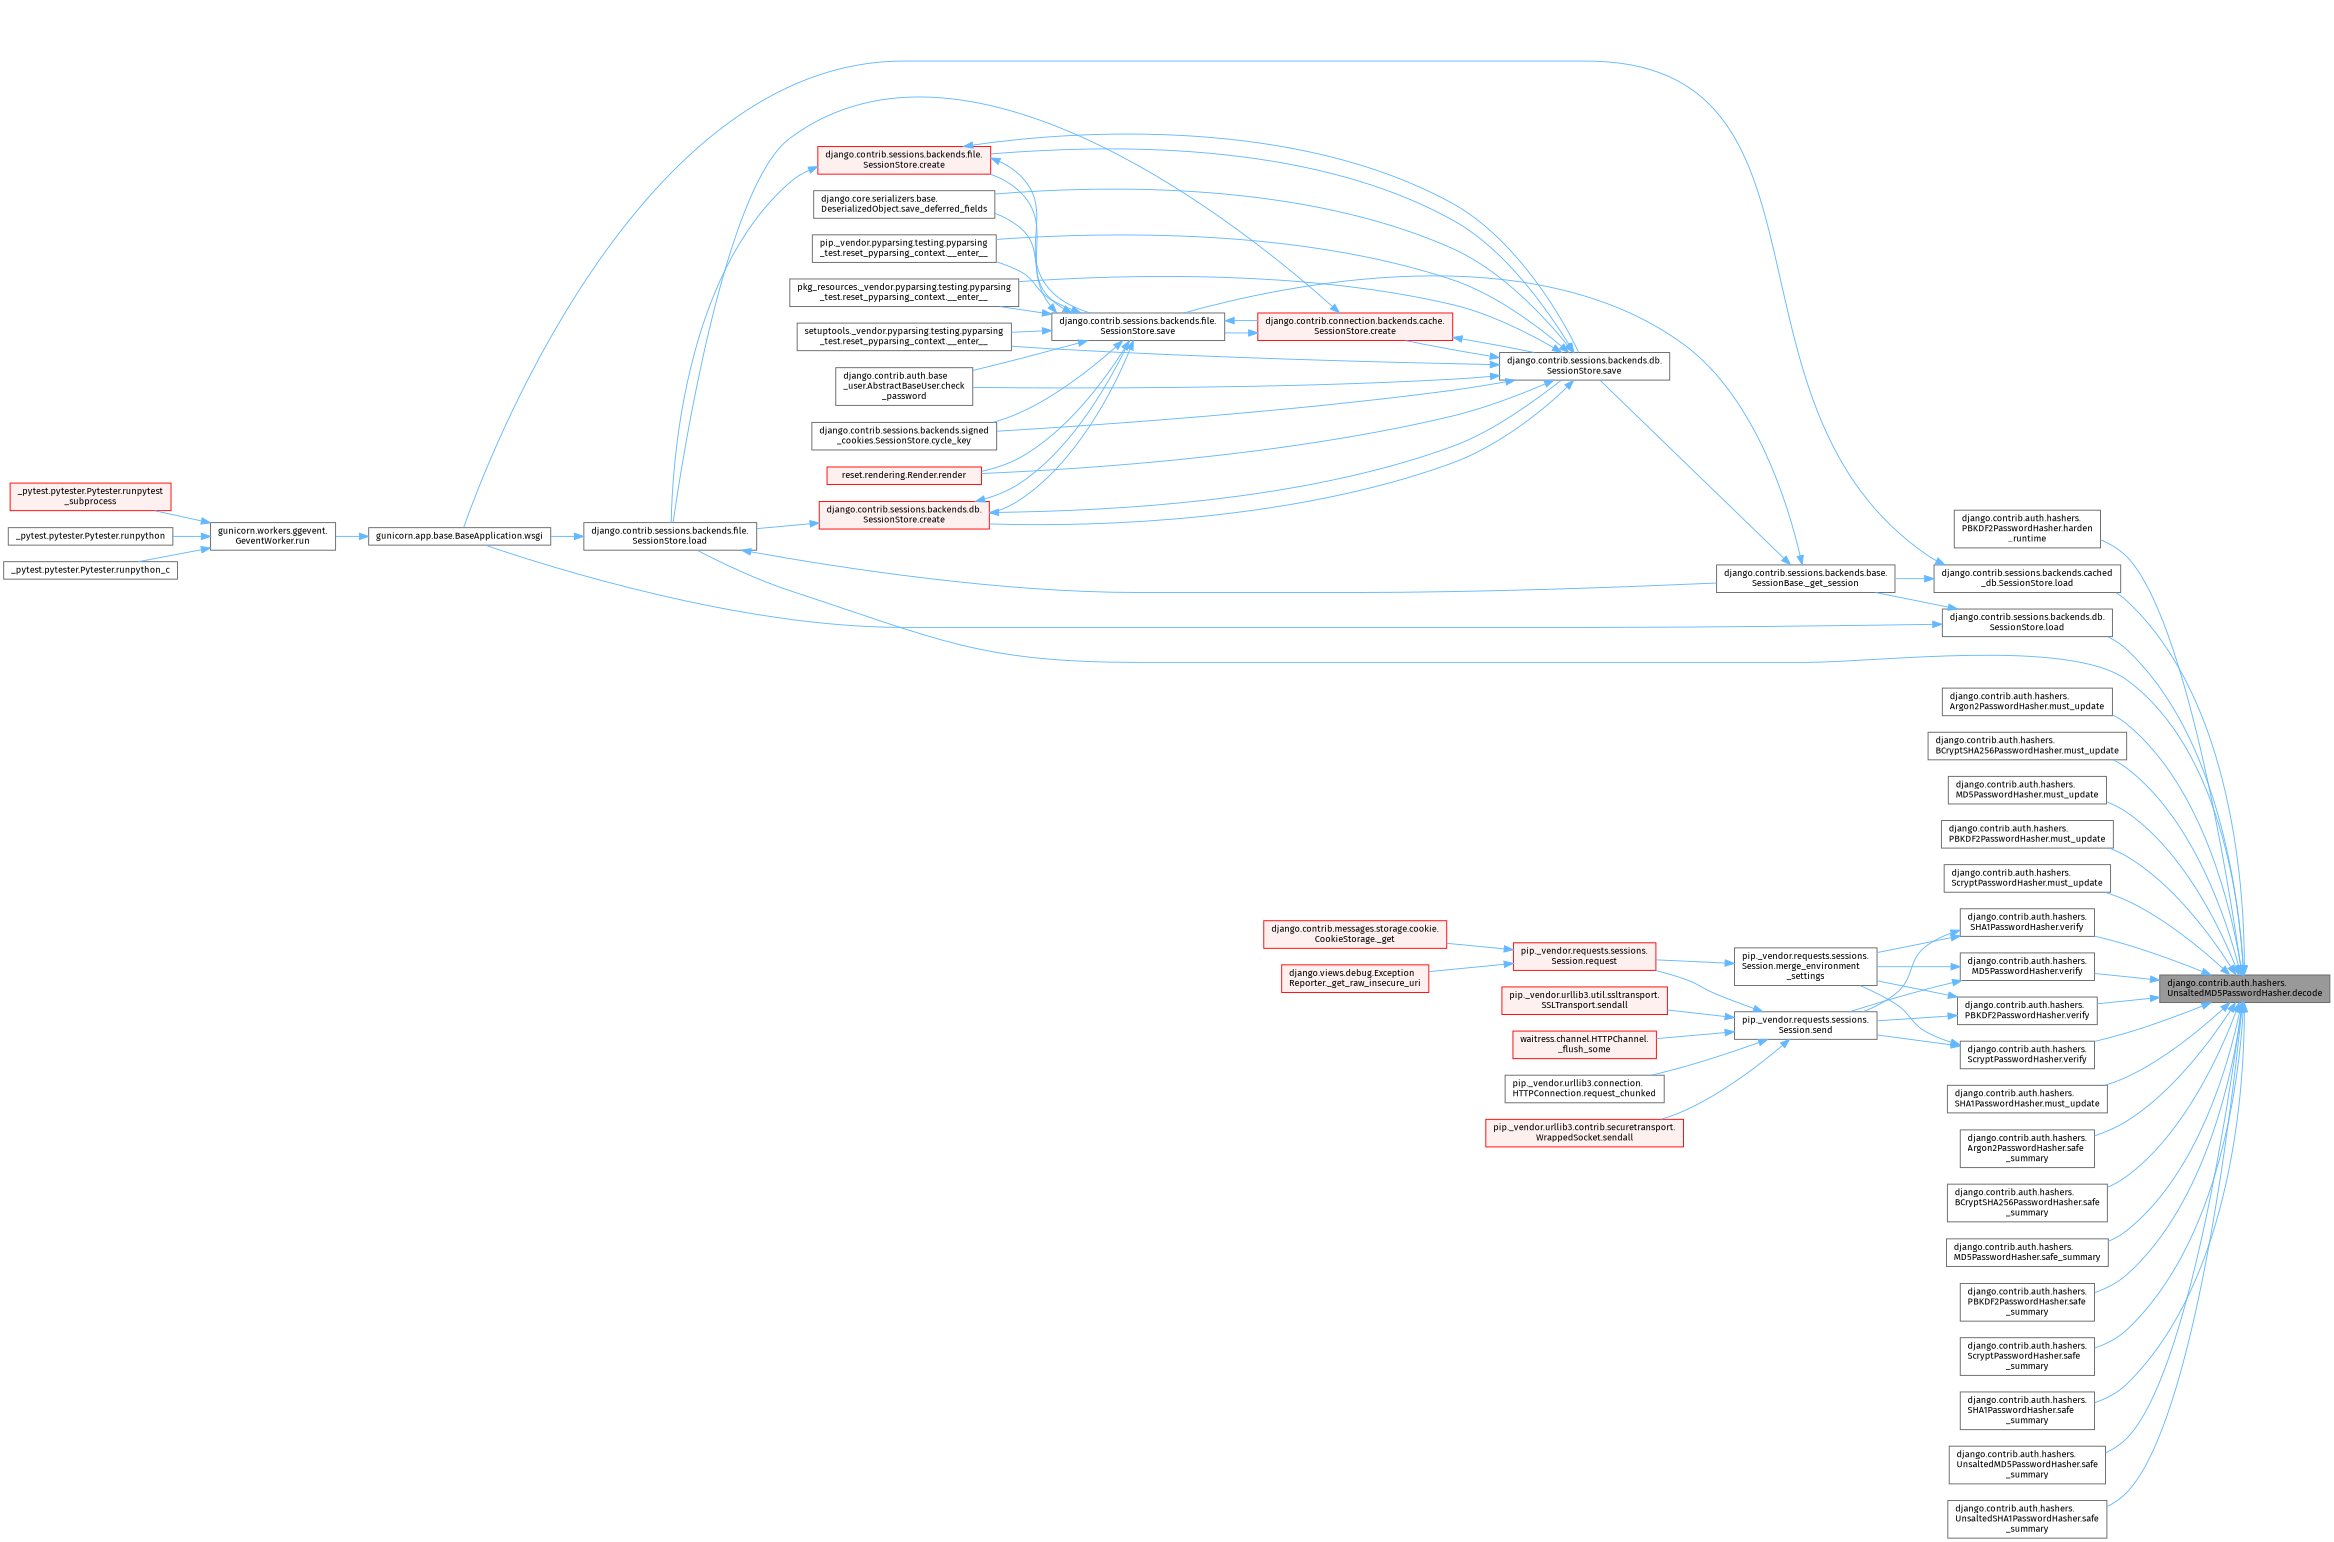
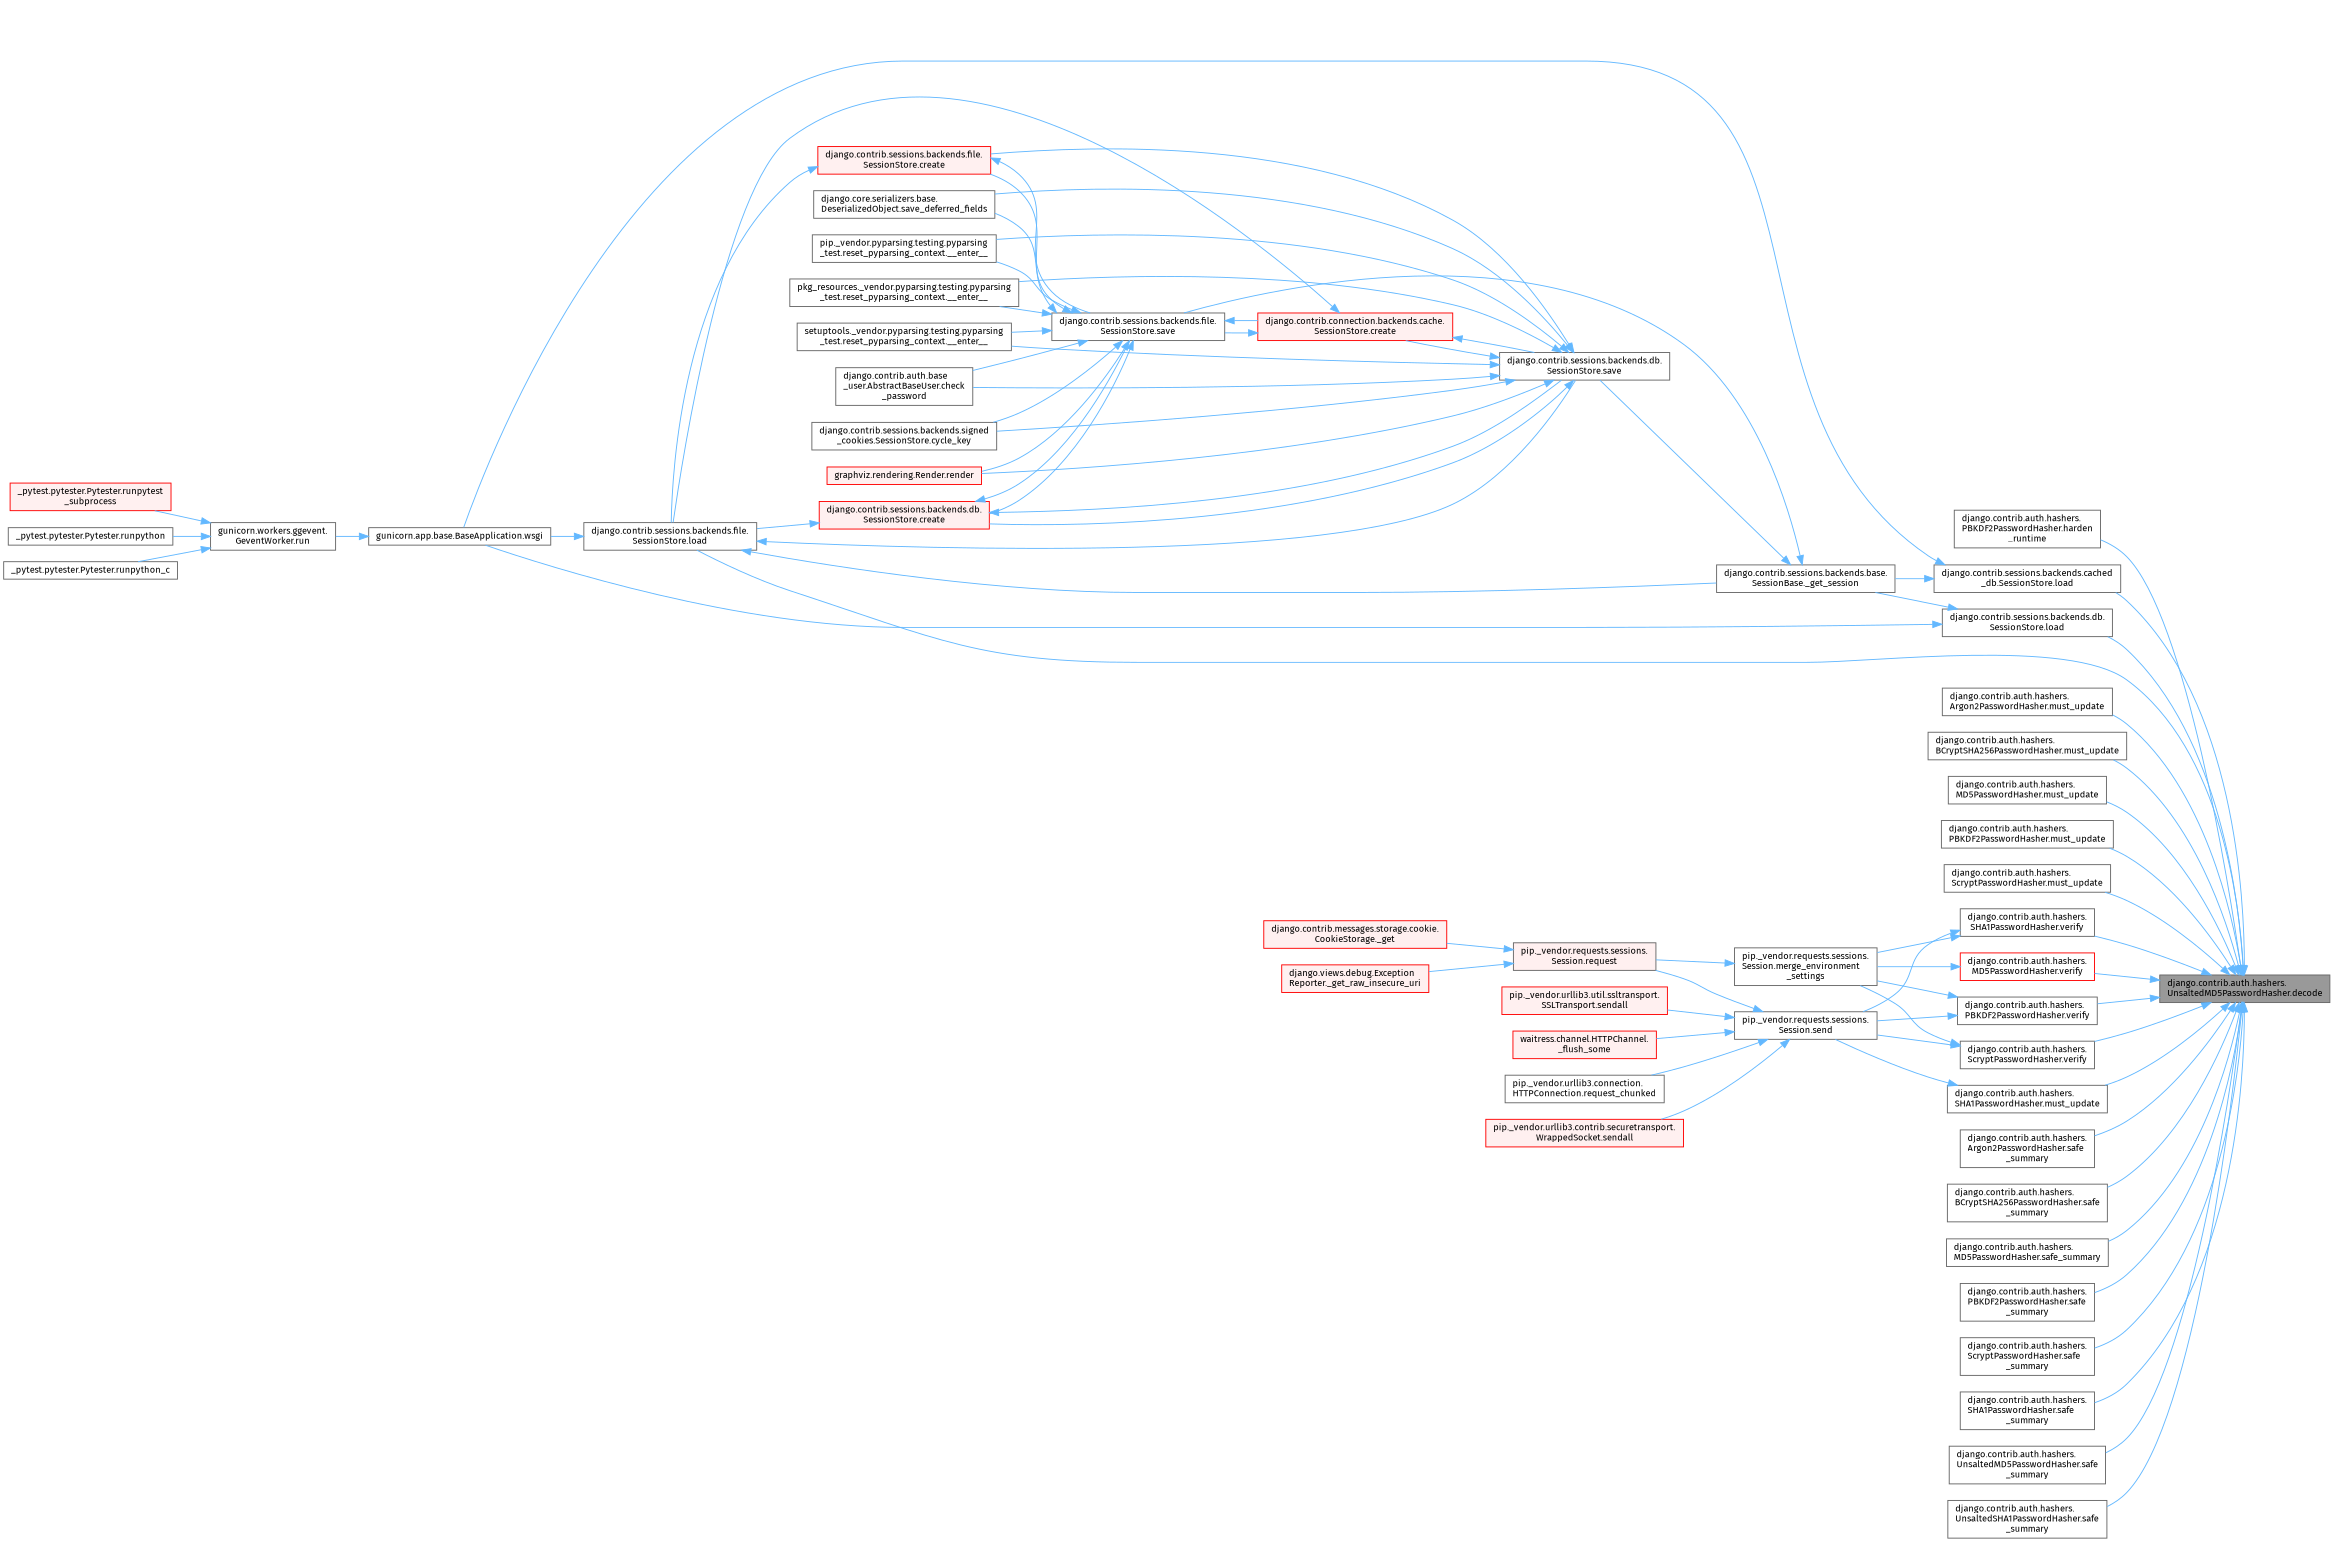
edge "django.contrib.sessions.backends.db. SessionStore.save" -> "django.contrib.sessions.backends.file. SessionStore.create": now "django.contrib.sessions.backends.db. SessionStore.save" -> "django.contrib.sessions.backends.file. SessionStore.load"
node "reset.rendering.Render.render": label "reset.rendering.Render.render" -> "graphviz.rendering.Render.render"
node "pip._vendor.requests.sessions. Session.request": color red -> grey40
node "django.contrib.auth.hashers. MD5PasswordHasher.verify": color grey40 -> red
edge "pip._vendor.requests.sessions. Session.send" -> "django.contrib.auth.hashers. MD5PasswordHasher.verify": now "pip._vendor.requests.sessions. Session.send" -> "django.contrib.auth.hashers. SHA1PasswordHasher.must_update"
